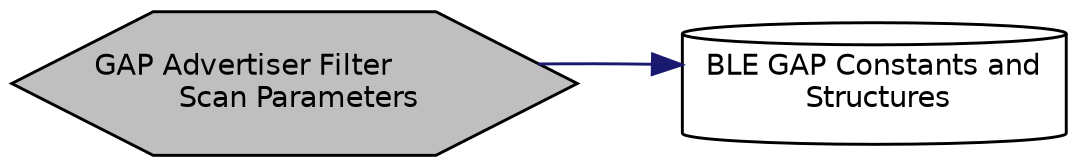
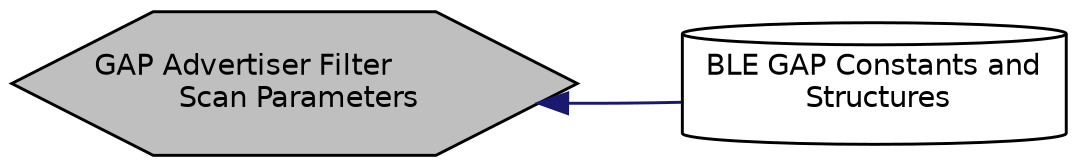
edge "GAP Advertiser Filter Scan Parameters" -> "BLE GAP Constants and Structures": reversed
